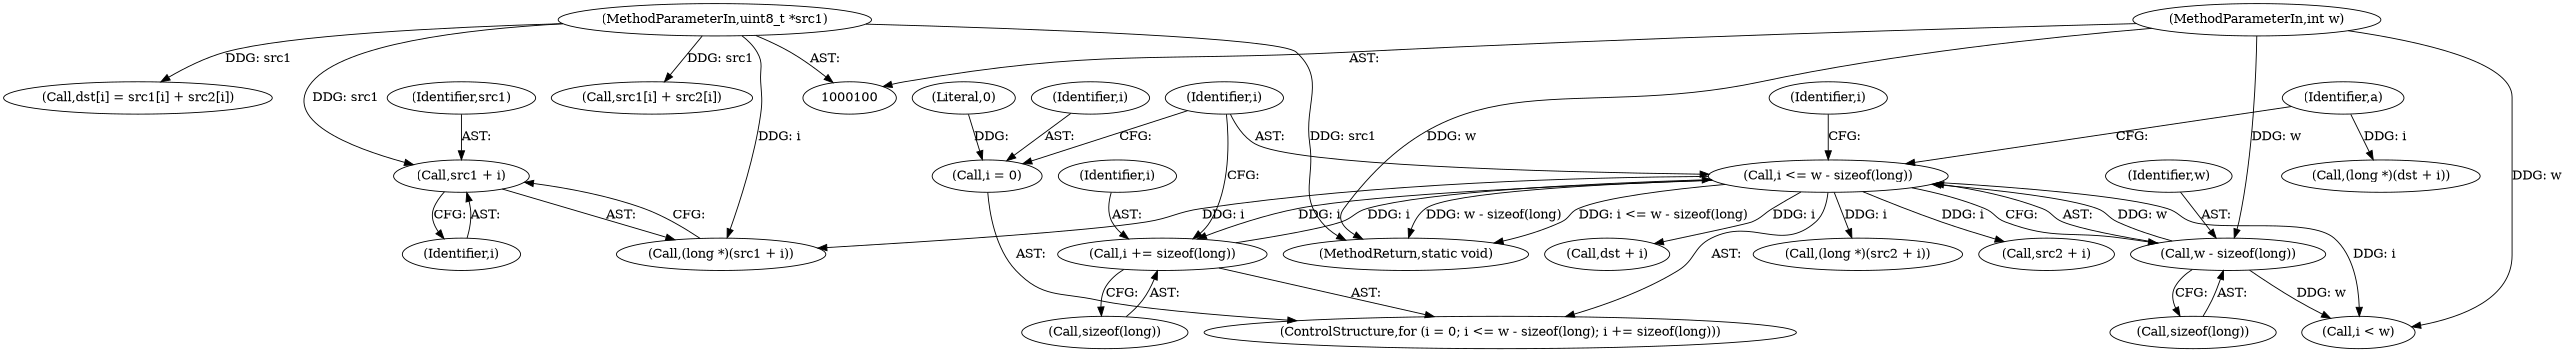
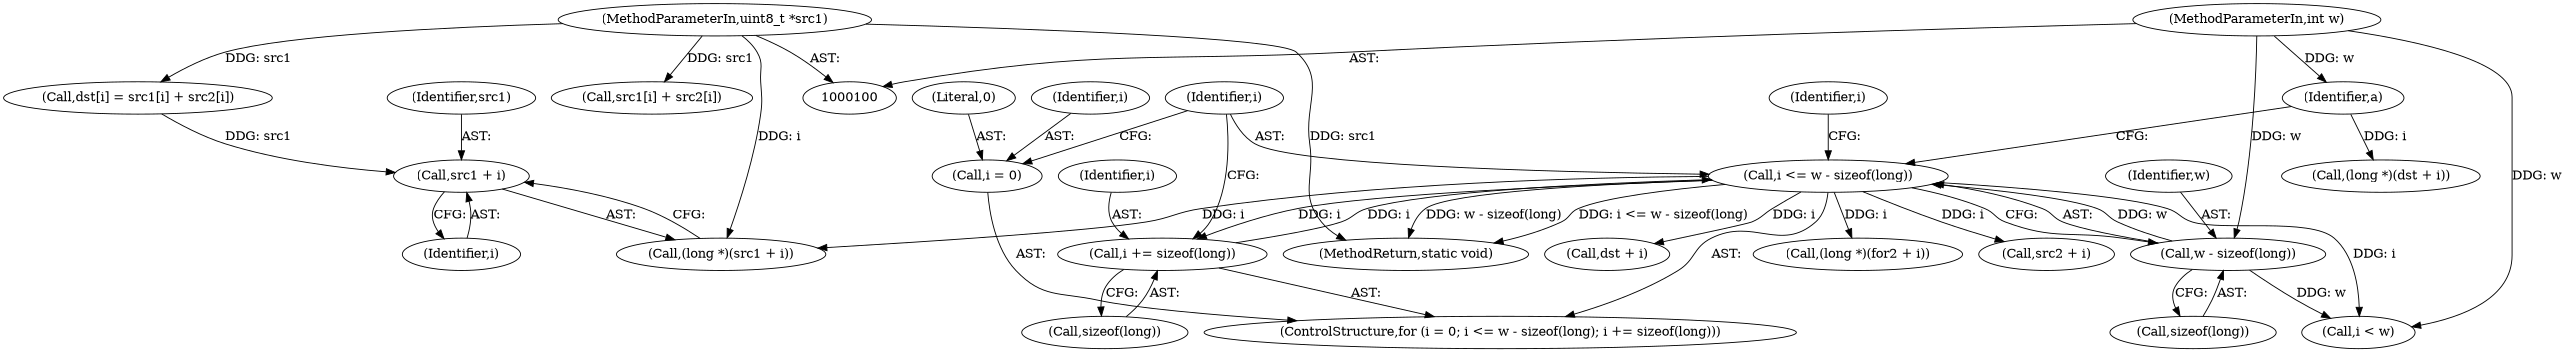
edge "(MethodParameterIn,uint8_t *src1)" -> "(Call,src1 + i)": now "(Call,dst[i] = src1[i] + src2[i])" -> "(Call,src1 + i)"
edge "(MethodParameterIn,int w)" -> "(MethodReturn,static void)": now "(MethodParameterIn,int w)" -> "(Identifier,a)"
edge "(Literal,0)" -> "(Call,i = 0)": label "DDG: " -> "AST: "
node "(Call,(long *)(src2 + i))": label "(Call,(long *)(src2 + i))" -> "(Call,(long *)(for2 + i))"
